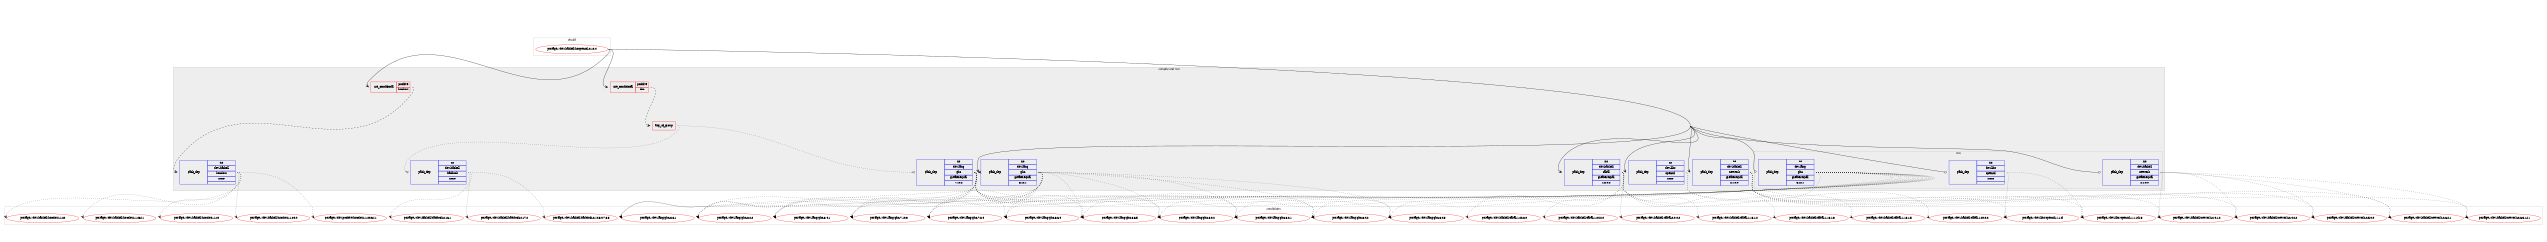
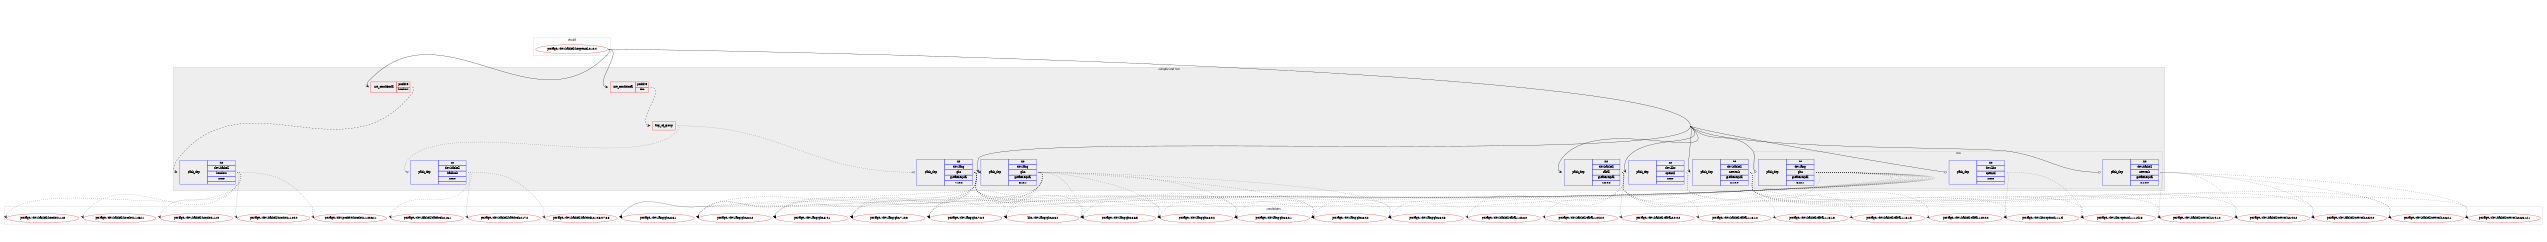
node "portage://dev-lang/ghc-8.6.4": label "portage://dev-lang/ghc-8.6.4" -> "libs://dev-lang/ghc-8.6.4"
